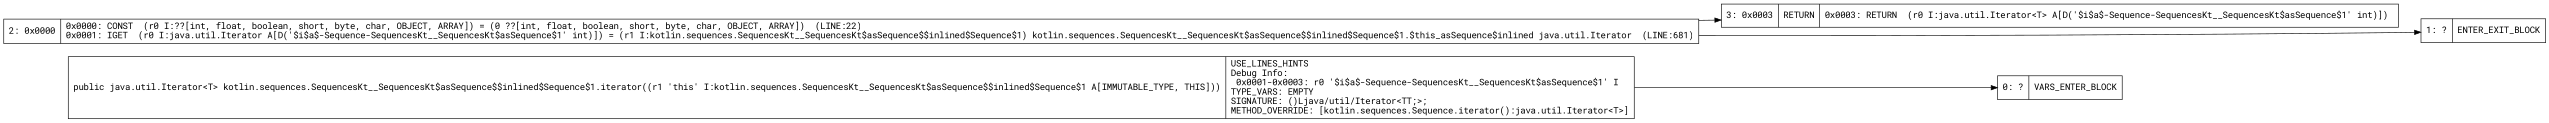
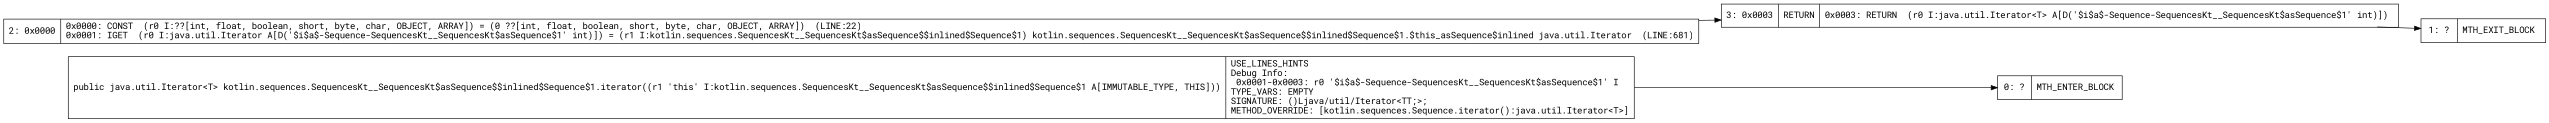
node "1: ?": text "ENTER_EXIT_BLOCK" -> "MTH_EXIT_BLOCK"
edge "2: 0x0000" -> "1: ?": now "3: 0x0003" -> "1: ?"
node "0: ?": text "VARS_ENTER_BLOCK" -> "MTH_ENTER_BLOCK"
